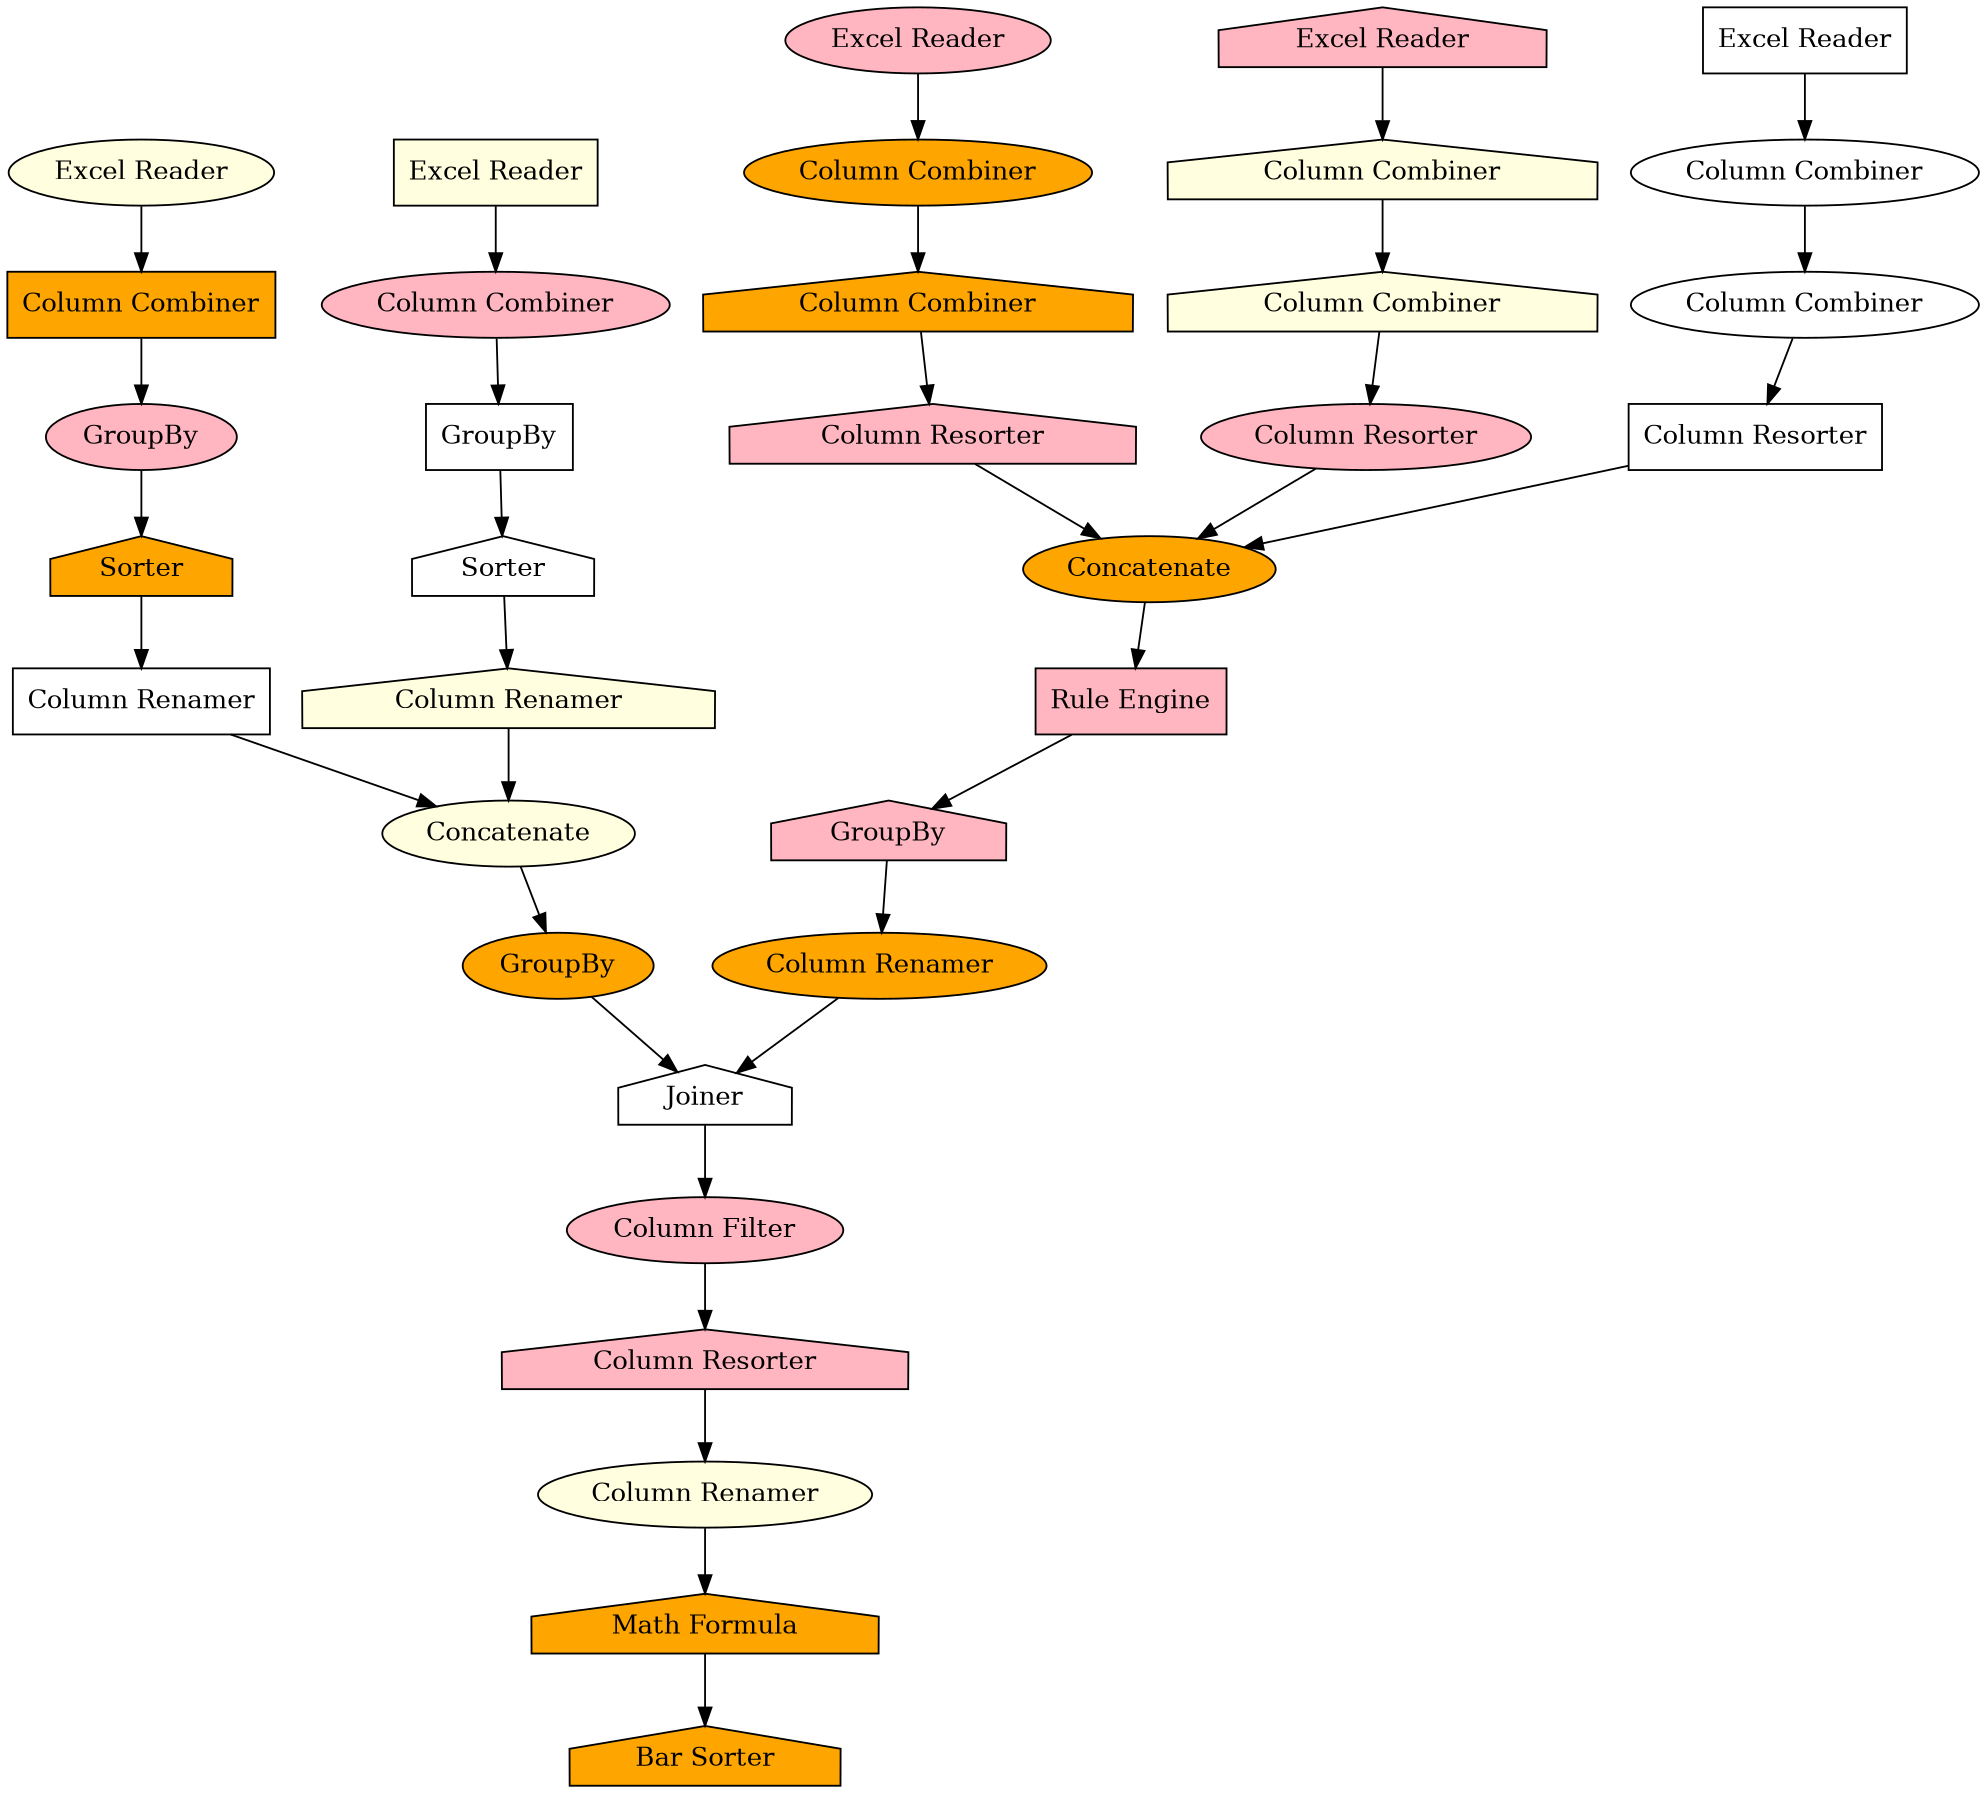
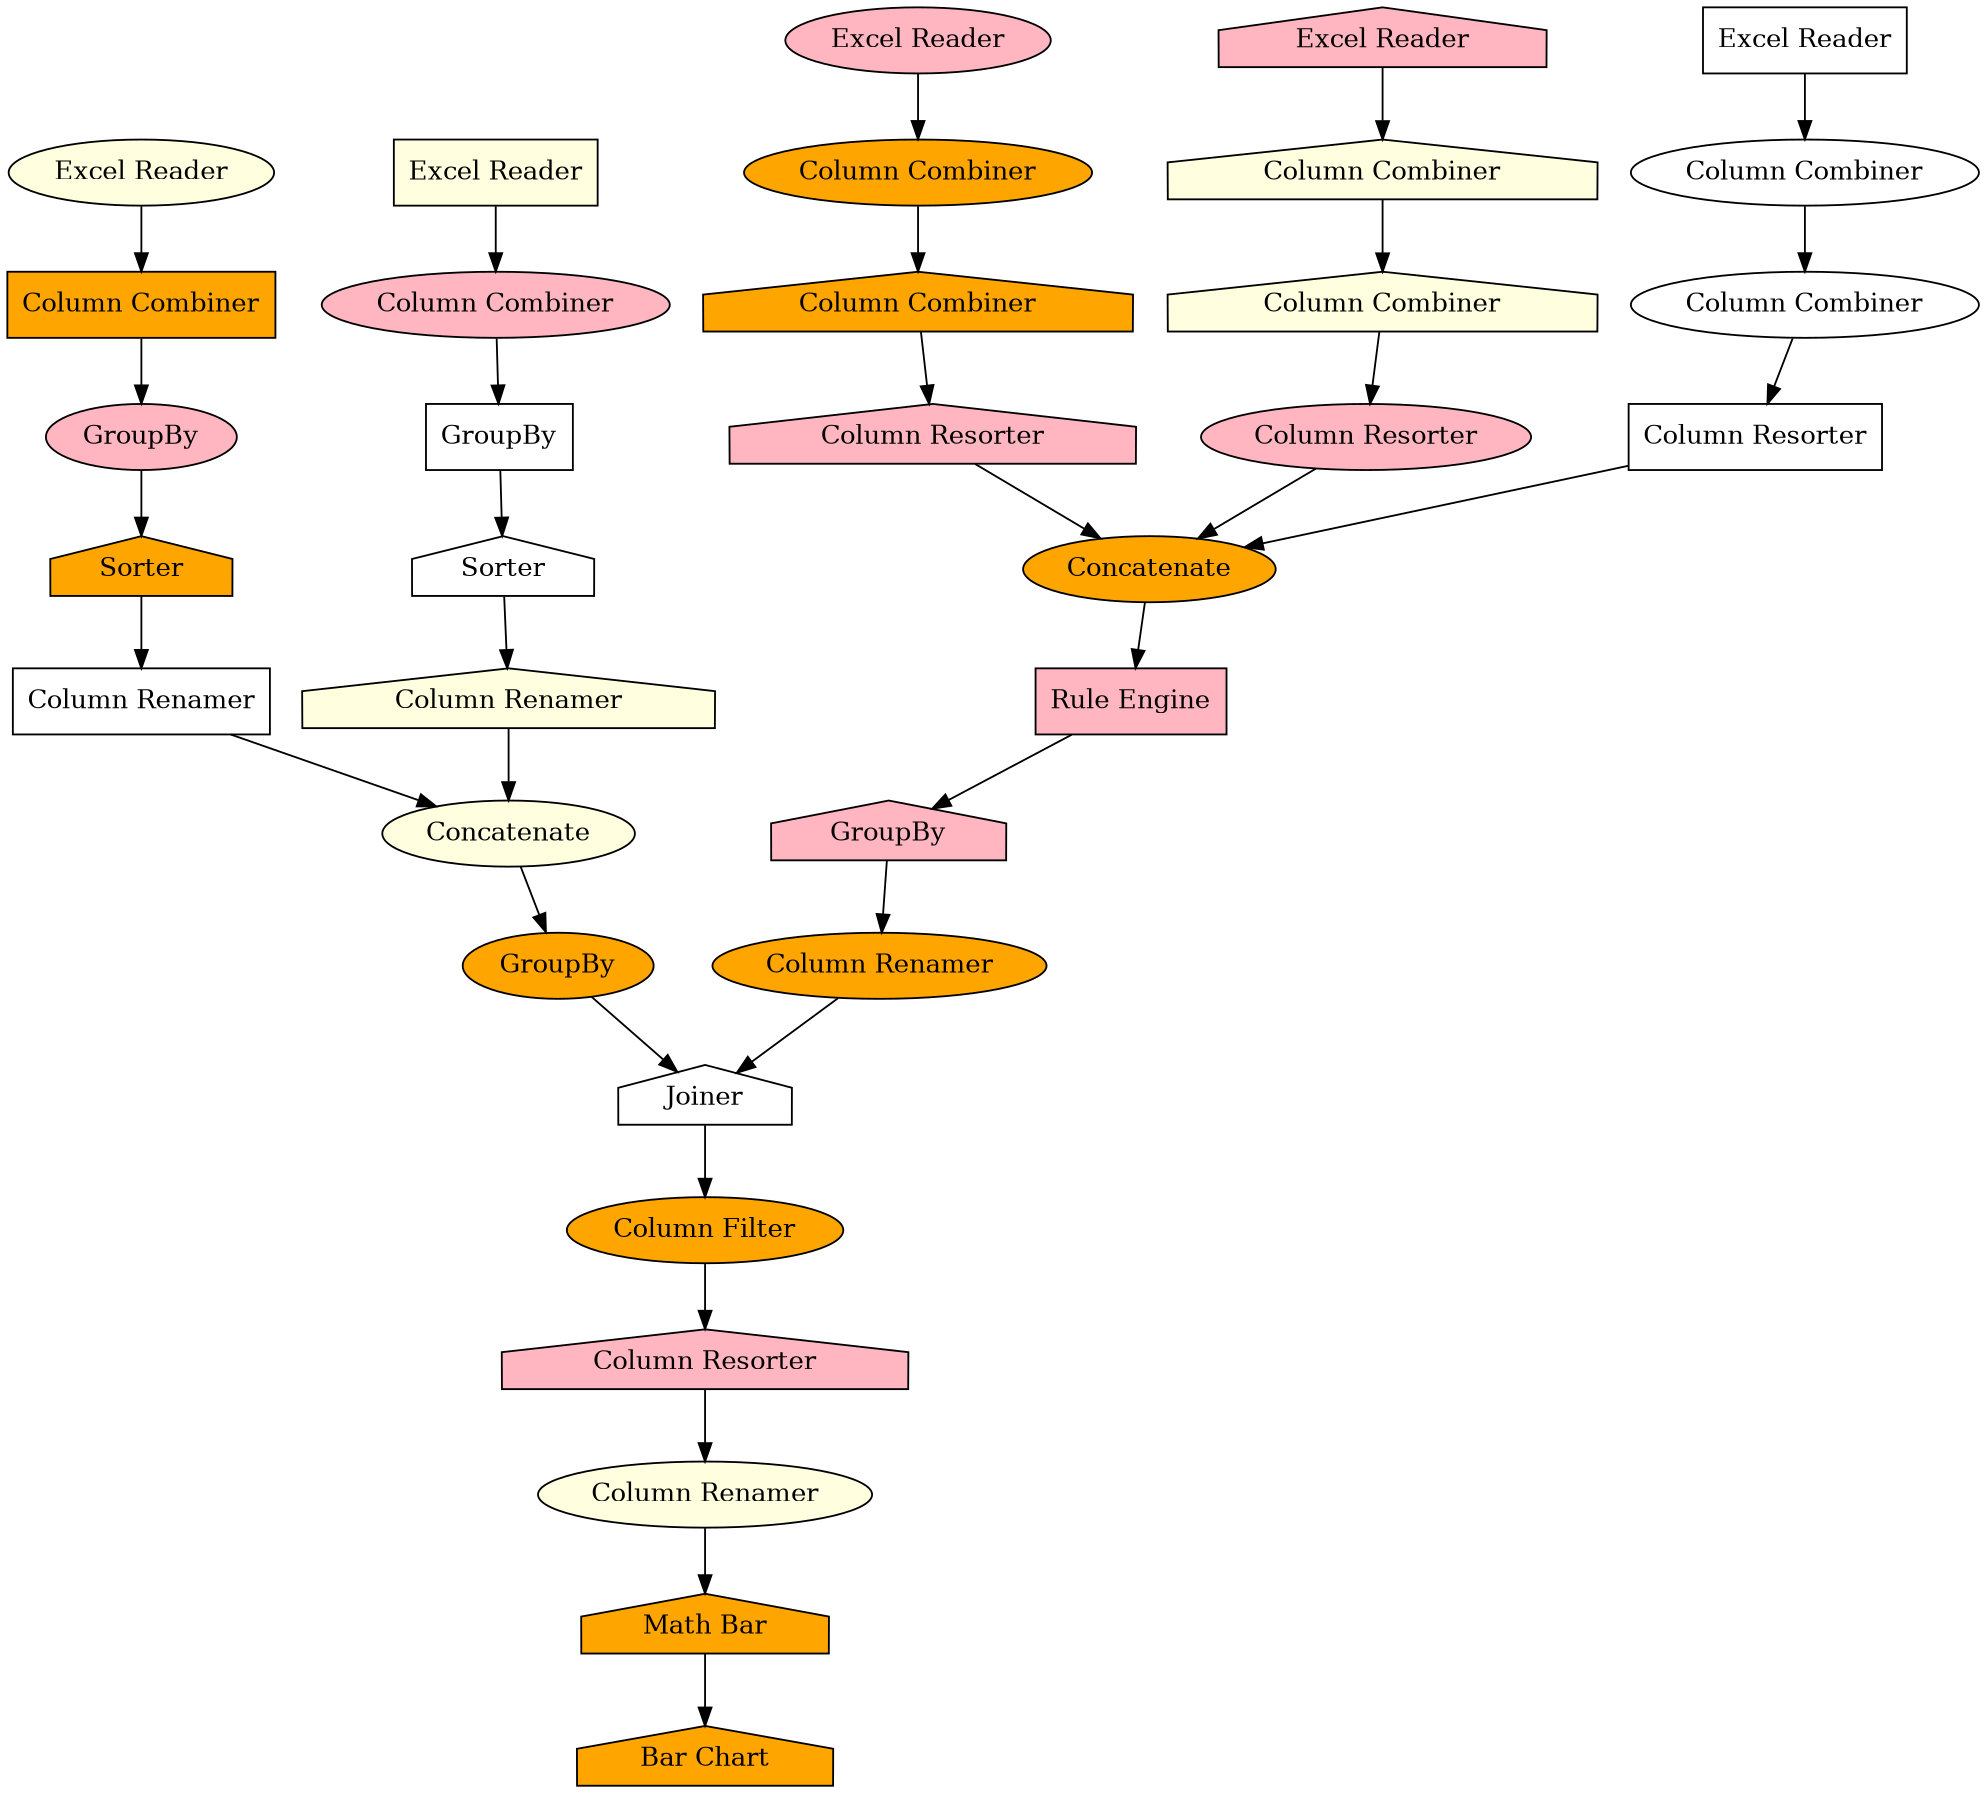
node "Column Filter": fillcolor lightpink -> orange
node "Math Formula": label "Math Formula" -> "Math Bar"
node "Bar Sorter": label "Bar Sorter" -> "Bar Chart"
